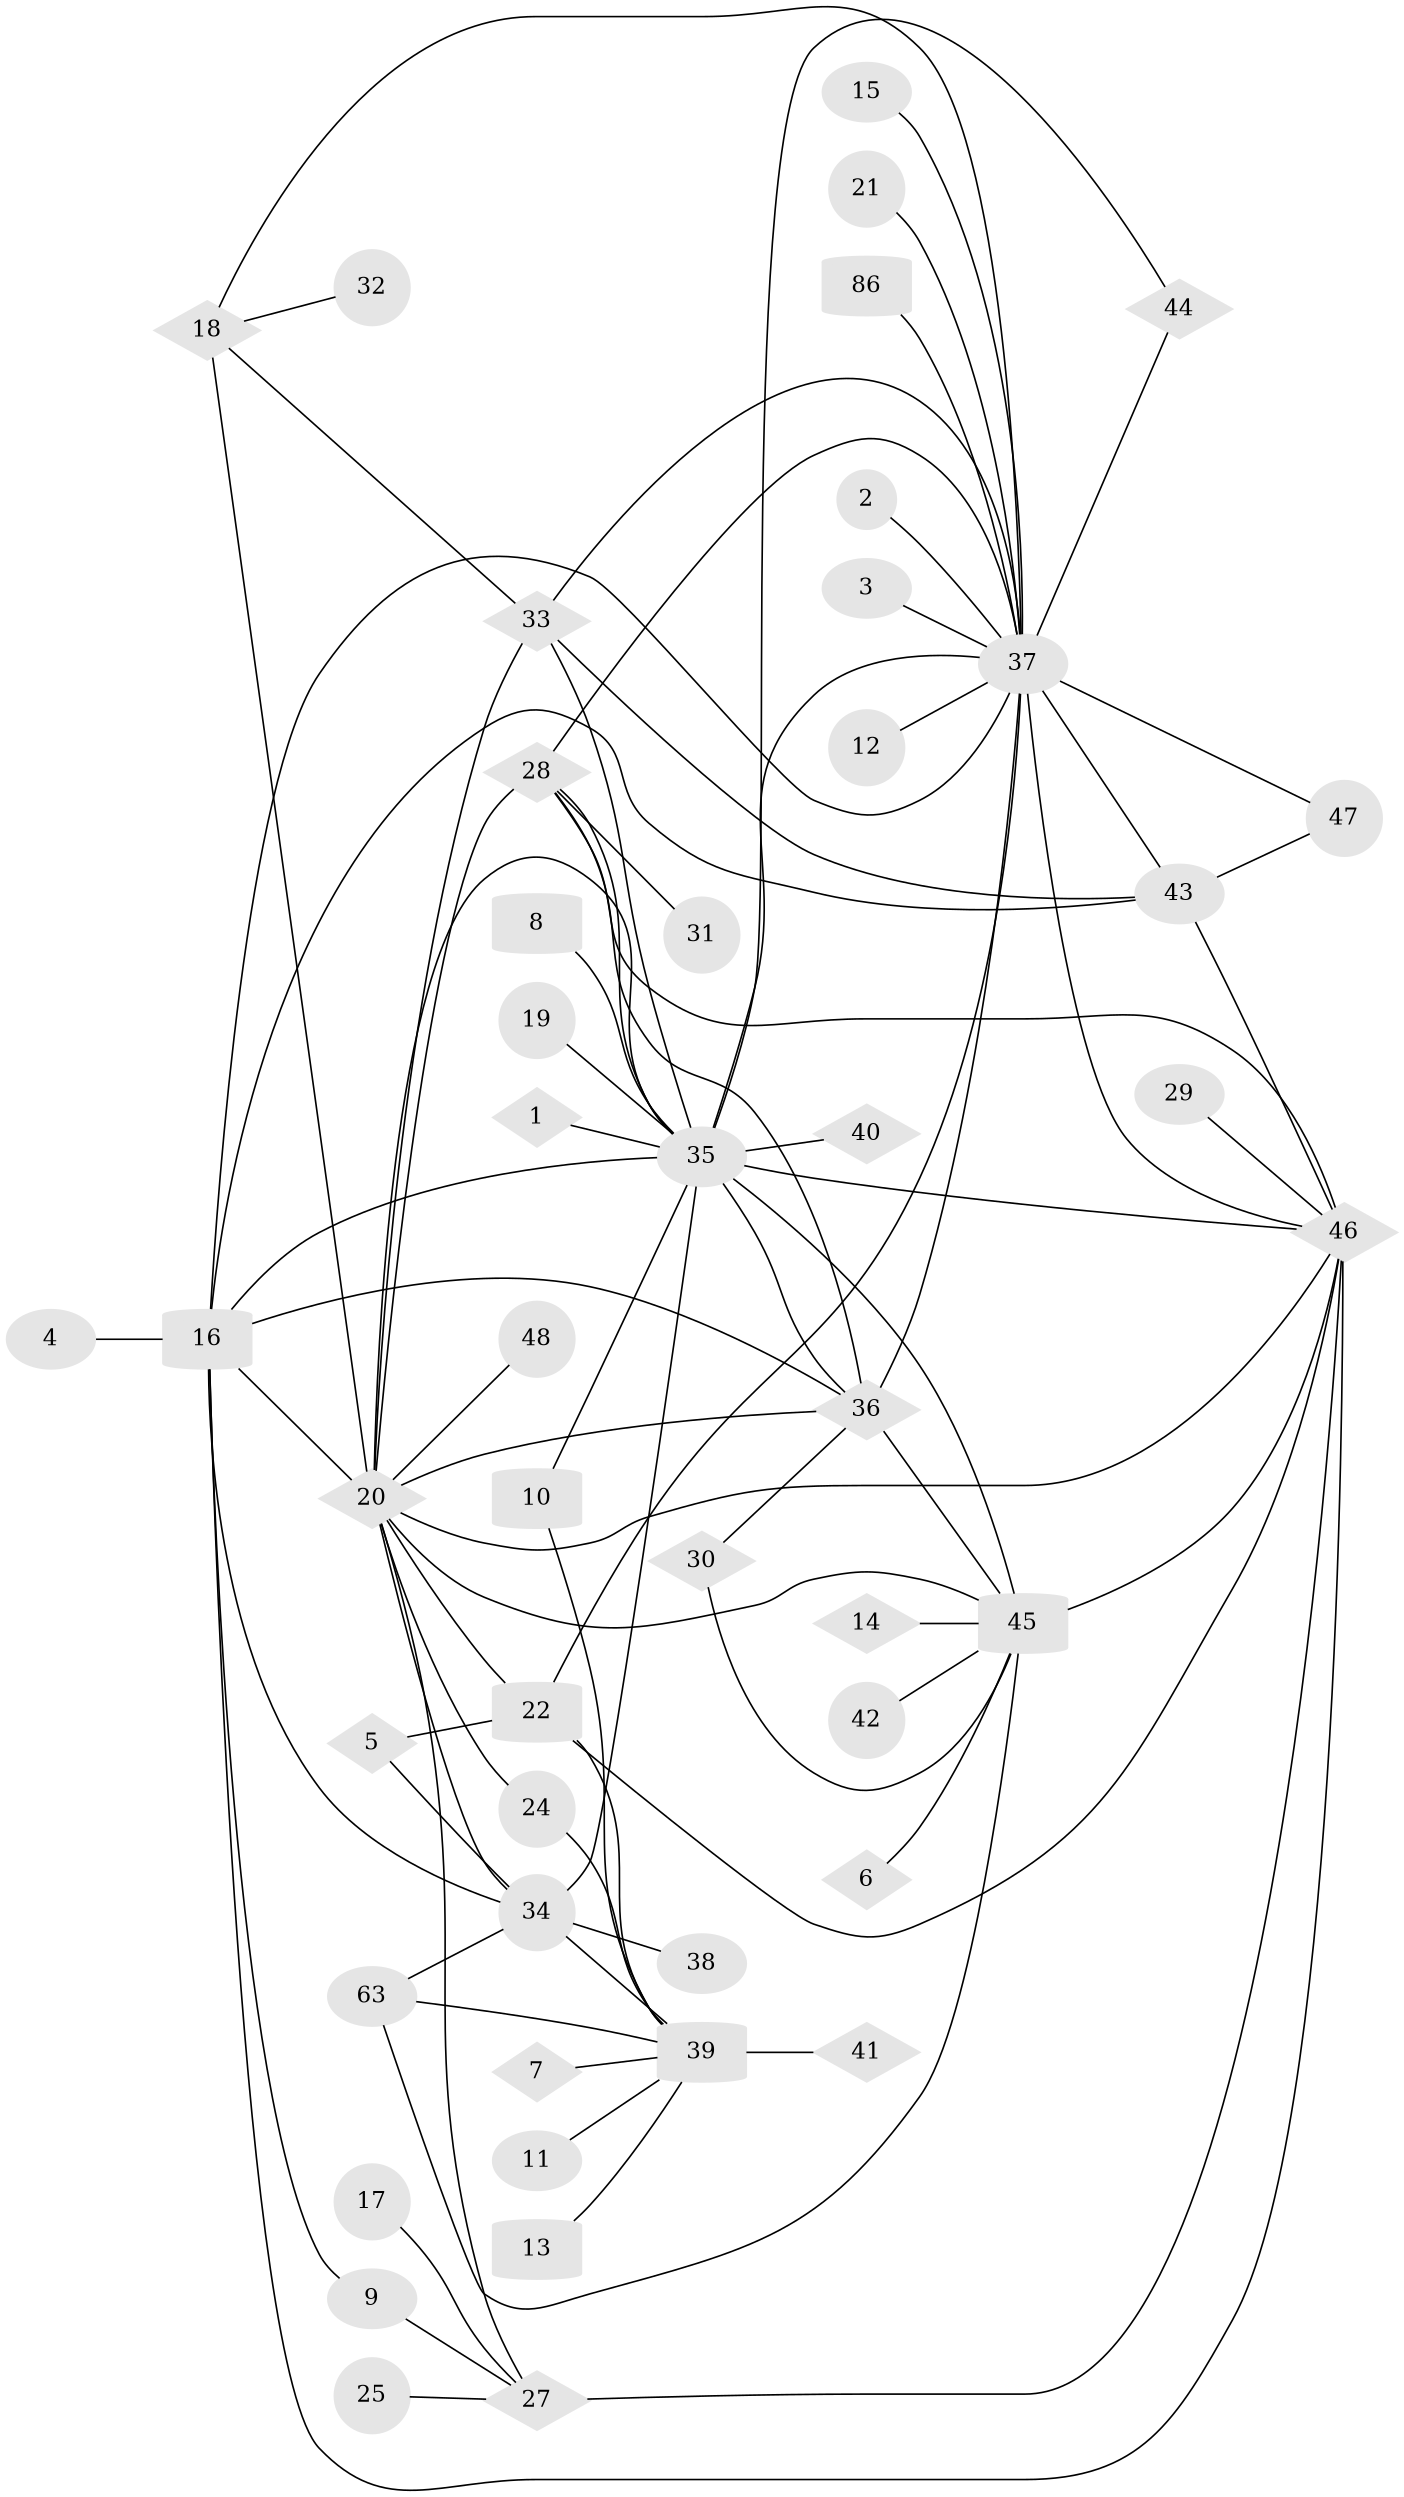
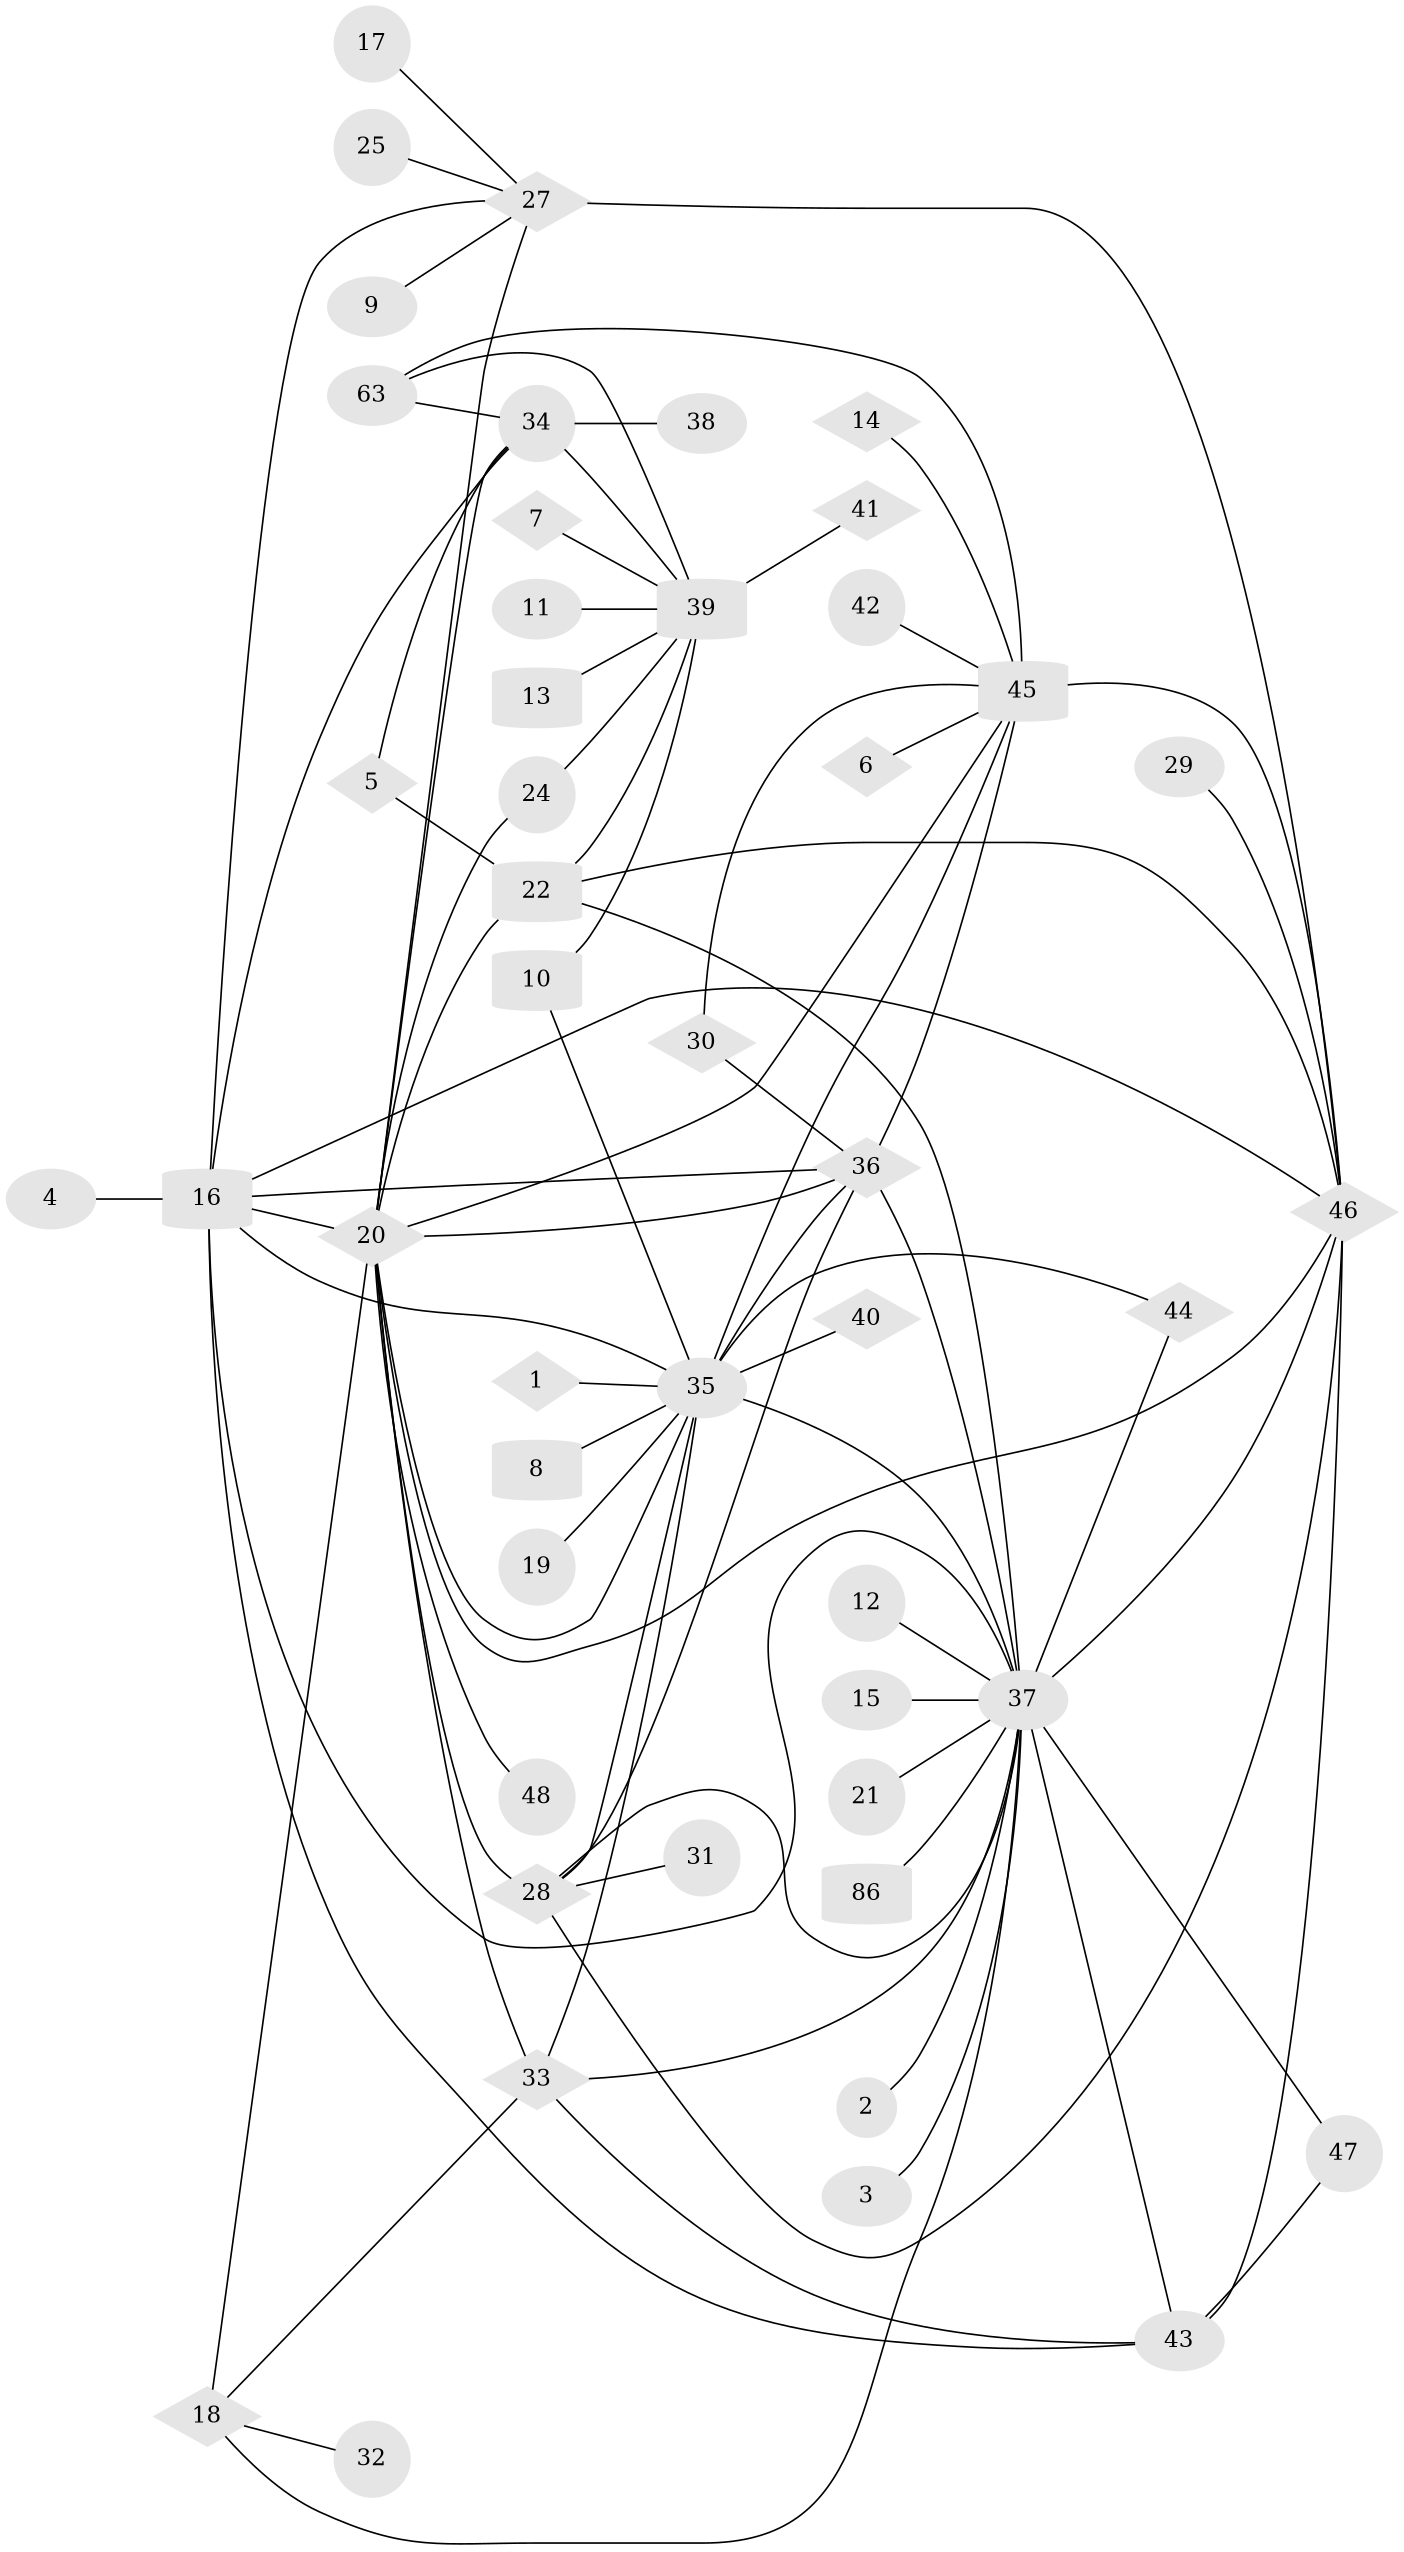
edge "35" -- "46": removed
edge "35" -- "34": removed
edge "16" -- "9": now "16" -- "27"
